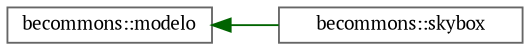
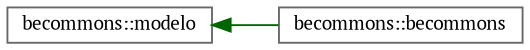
node "becommons::skybox": label "becommons::skybox" -> "becommons::becommons"
